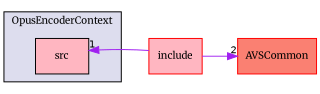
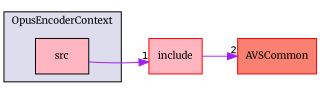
edge "include" -> "src": reversed
